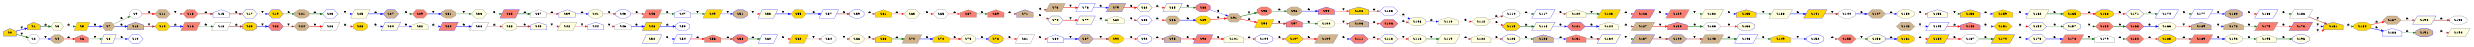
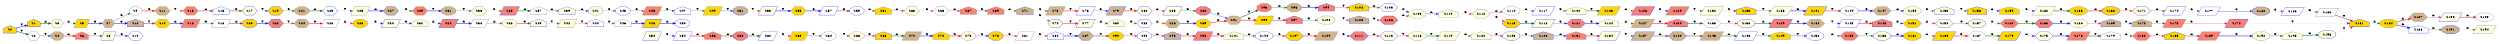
node "S139": added
node "S185": shape octagon -> house
